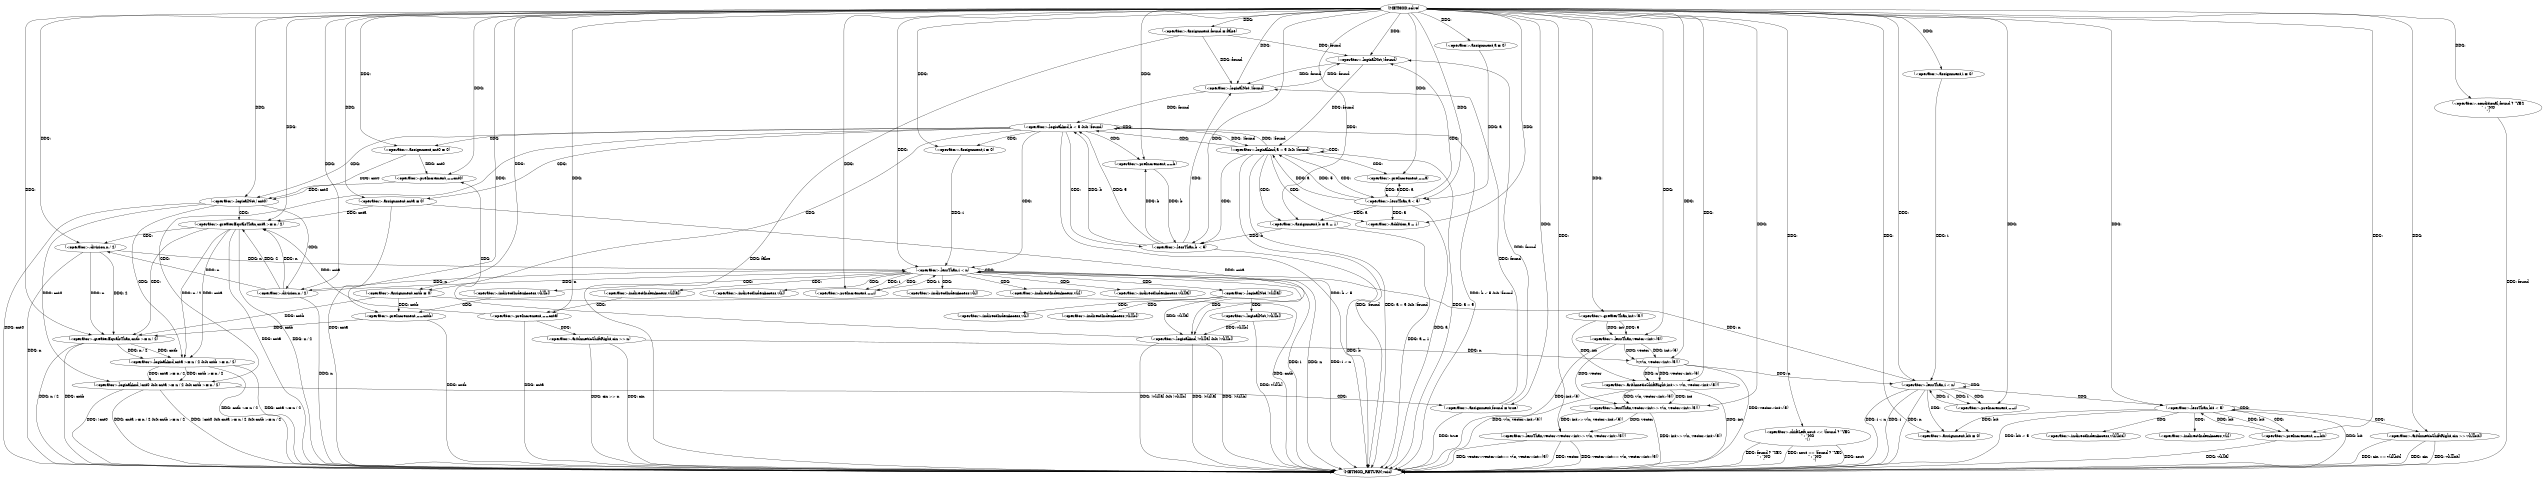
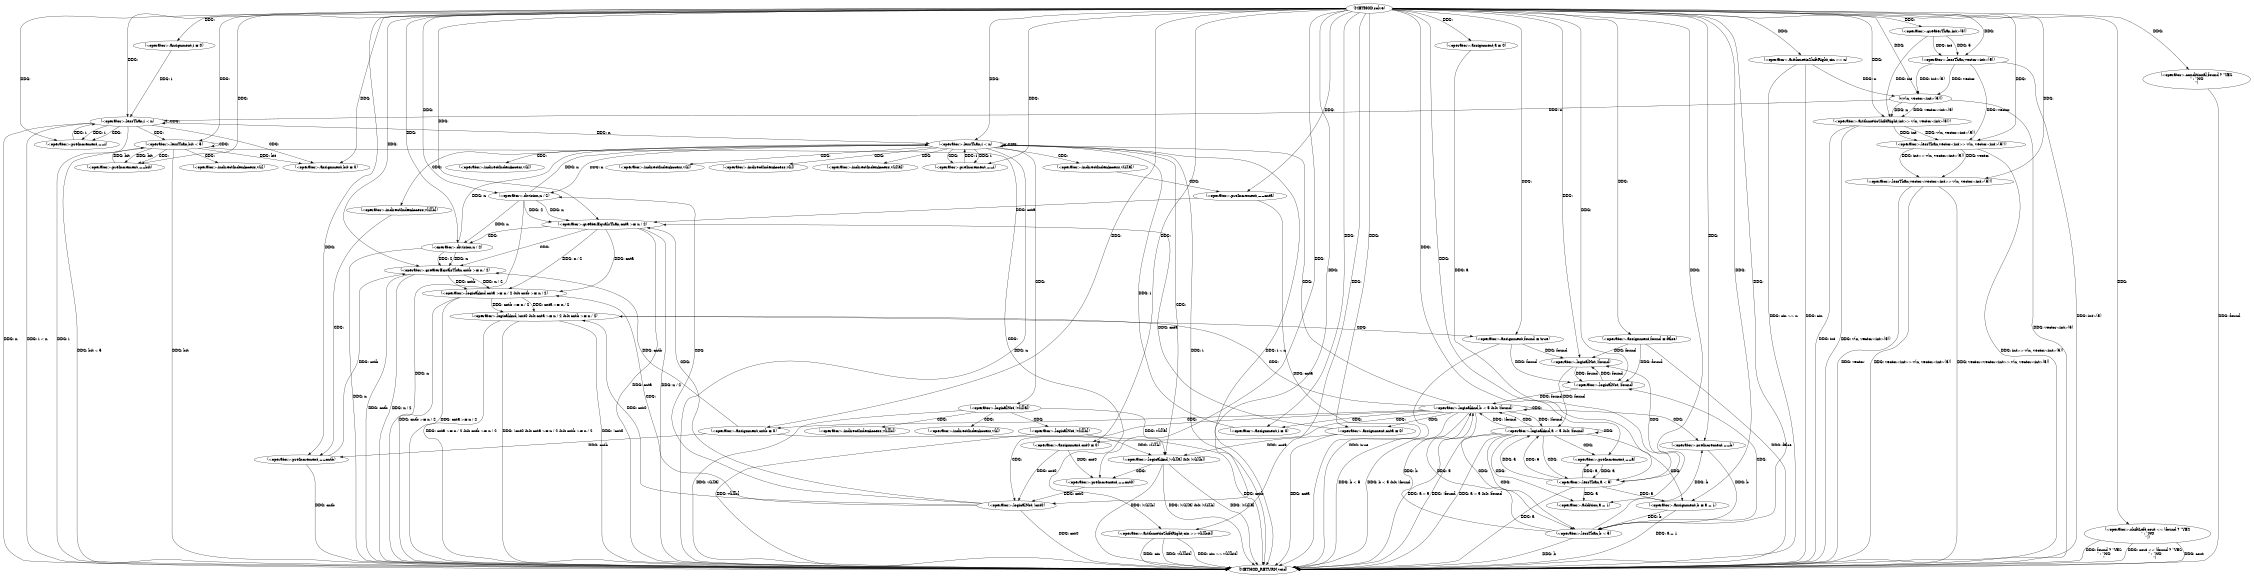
edge "(<operator>.preIncrement,++cnta)" -> "(<operator>.arithmeticShiftRight,cin >> n)": now "(METHOD,solve)" -> "(<operator>.arithmeticShiftRight,cin >> n)"
node "(<operator>.indirectIndexAccess,v[i][bit])": removed
edge "(<operator>.preIncrement,++bit)" -> "(METHOD_RETURN,void)": now "(<operator>.logicalNot,!v[i][a])" -> "(METHOD_RETURN,void)"
